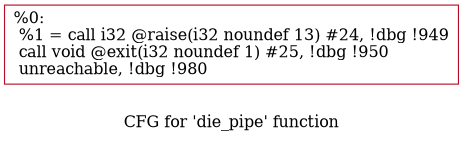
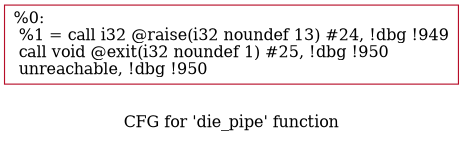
node "%0:": text "unreachable, !dbg !980" -> "unreachable, !dbg !950"
